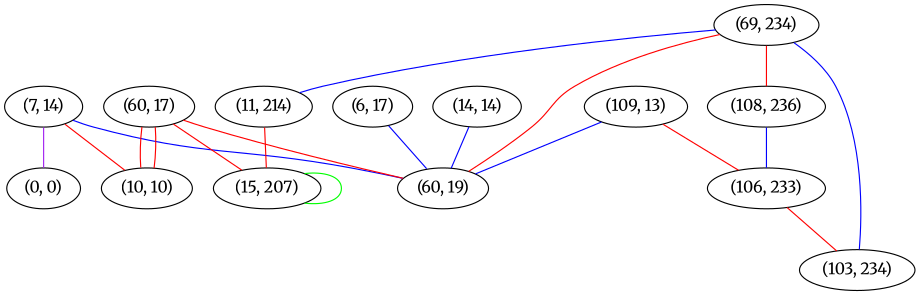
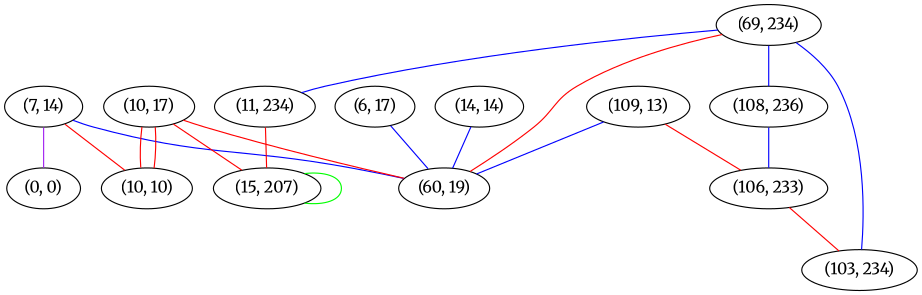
edge "(69, 234)" -- "(108, 236)": color red -> blue
node "(60, 17)": label "(60, 17)" -> "(10, 17)"
node "(11, 214)": label "(11, 214)" -> "(11, 234)"
